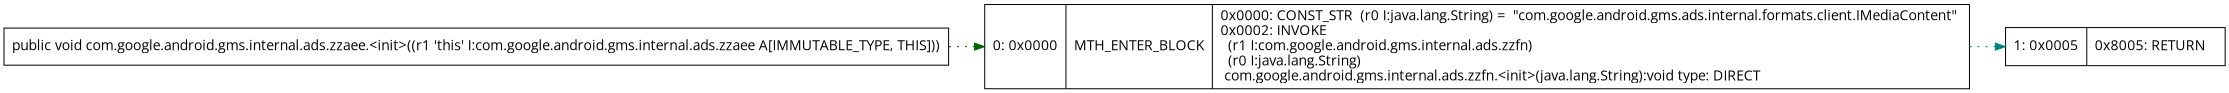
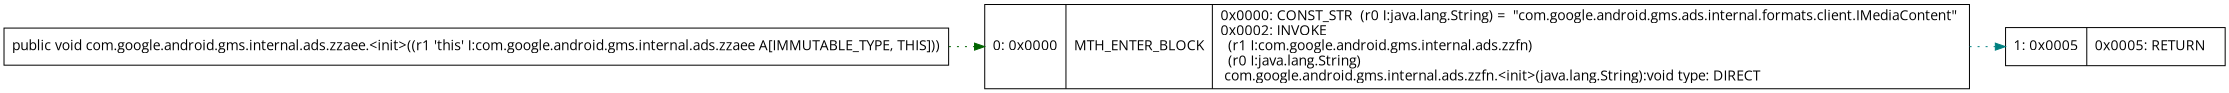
node "1: 0x0005": text "0x8005: RETURN" -> "0x0005: RETURN"
